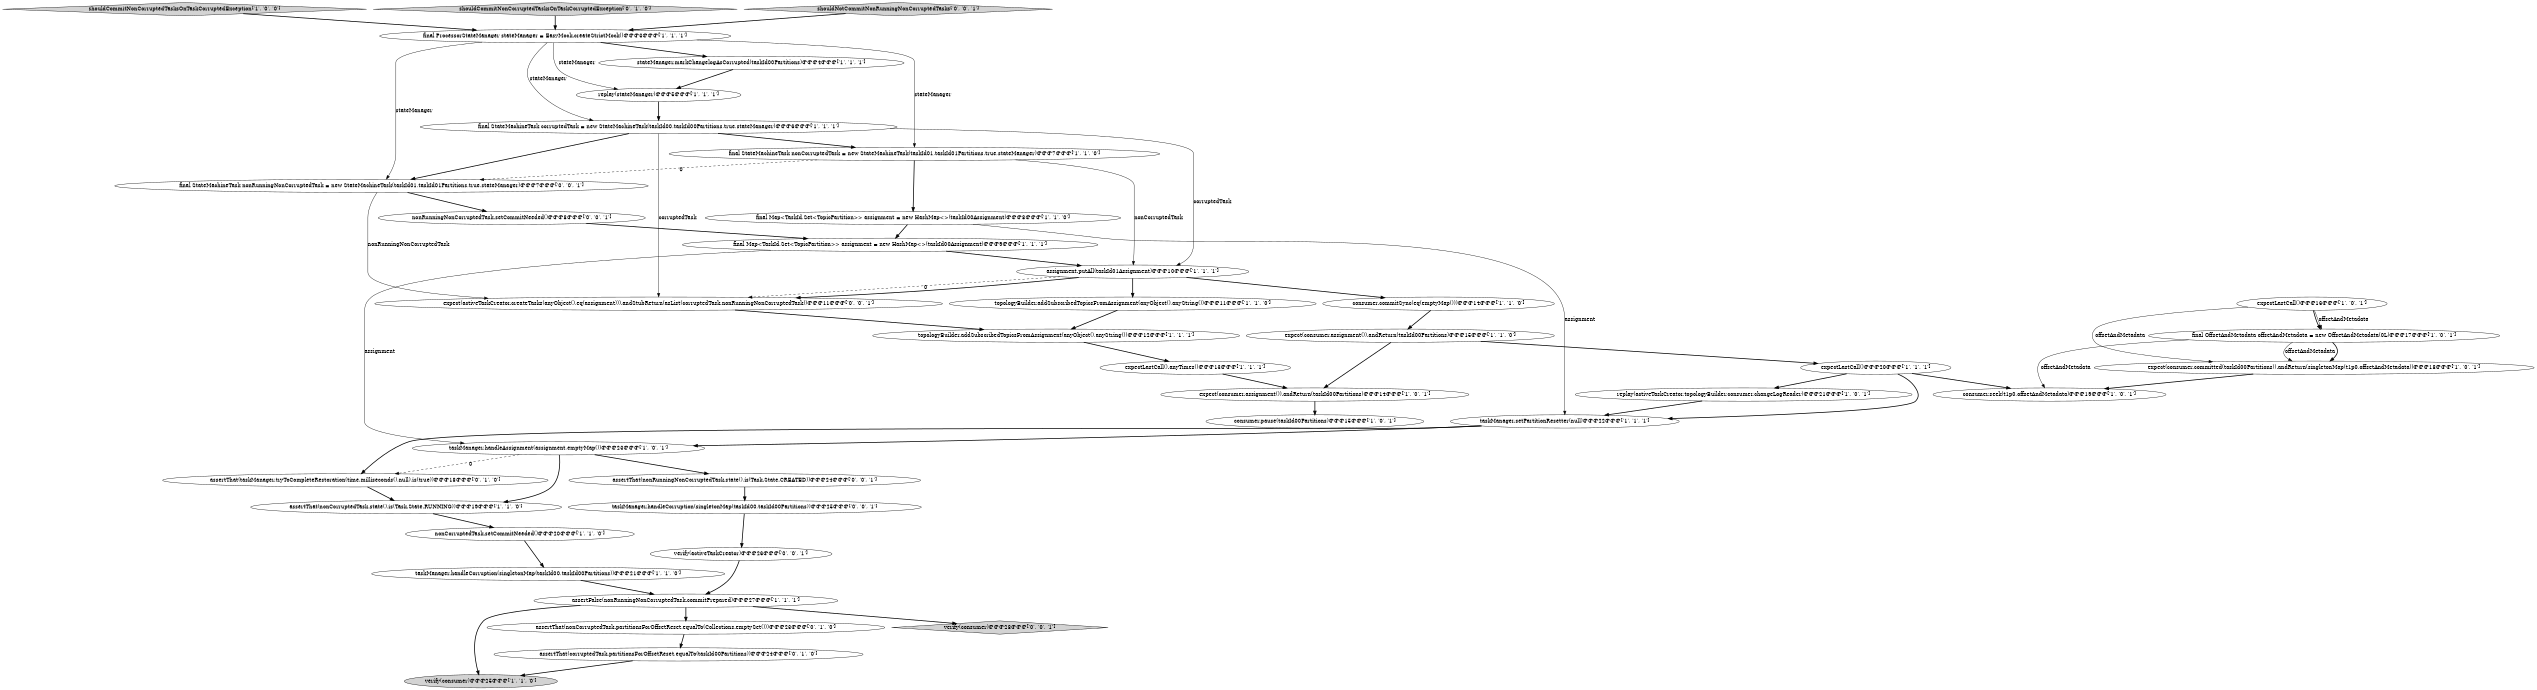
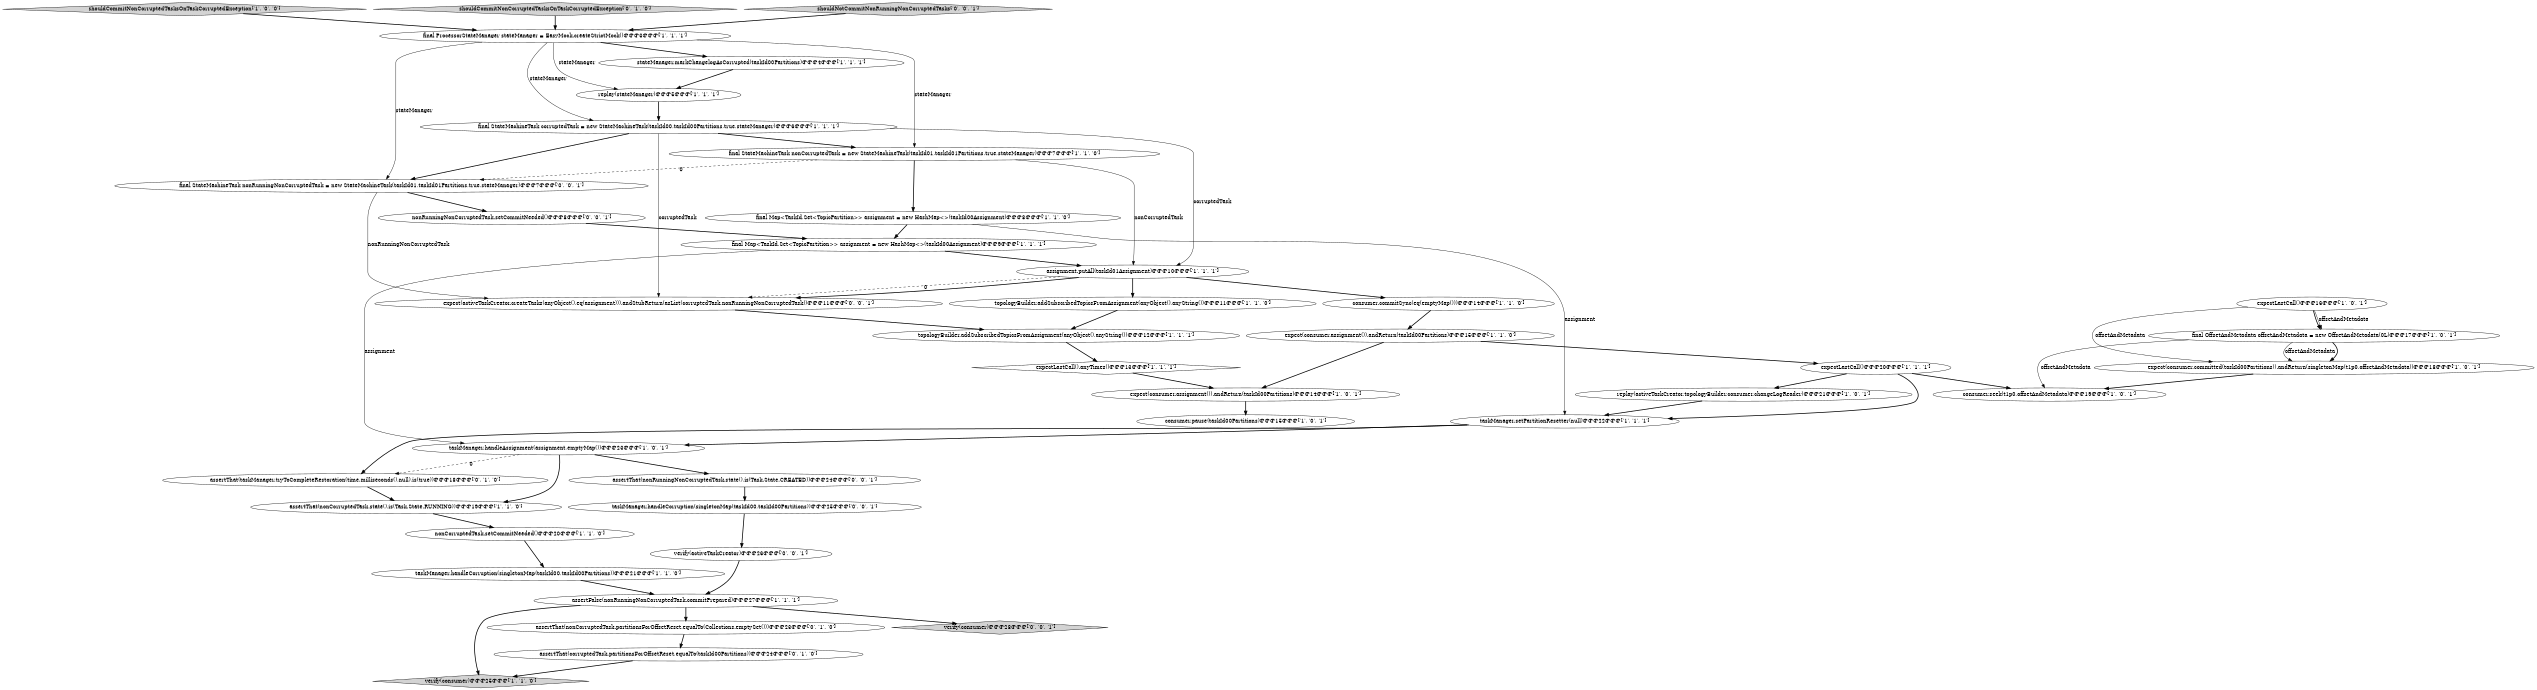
node "expectLastCall().anyTimes()@@@13@@@['1', '1', '1']": shape ellipse -> diamond
node "verify(consumer)@@@25@@@['1', '1', '0']": shape ellipse -> diamond
